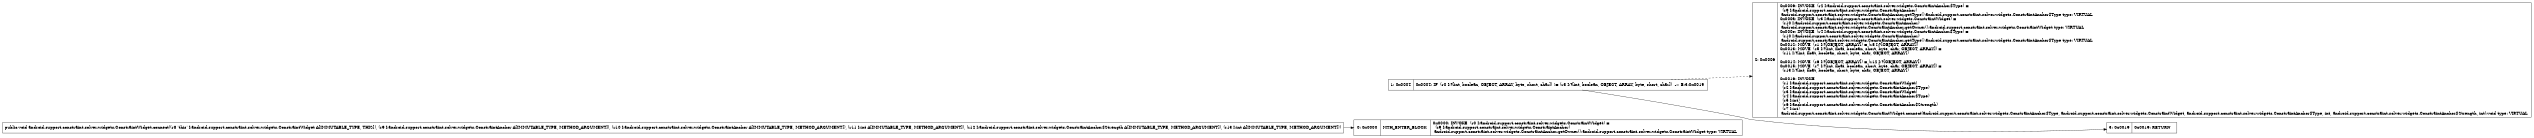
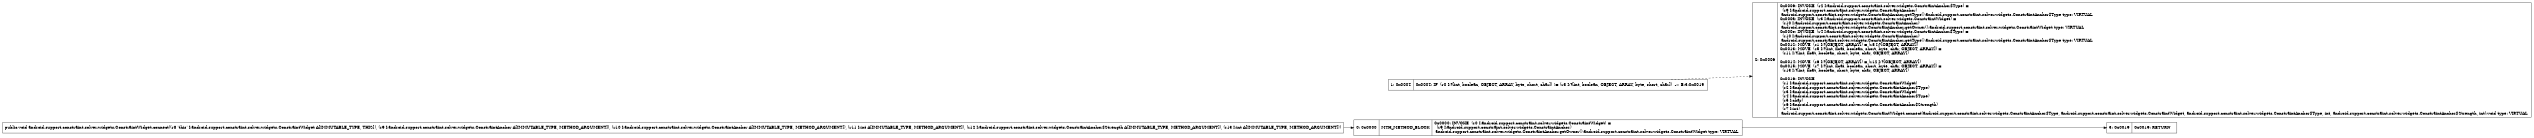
node "2: 0x0006": text "(r5 I:int)" -> "(r5 I:char)"
edge "1: 0x0004" -> "3: 0x0019": now "0: 0x0000" -> "3: 0x0019"
node "0: 0x0000": text "MTH_ENTER_BLOCK" -> "MTH_METHOD_BLOCK"
